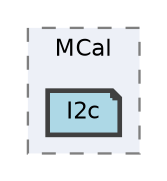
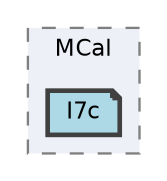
node "I2c": label "I2c" -> "I7c"
